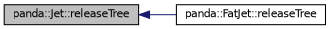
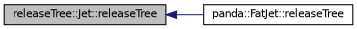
node "panda::Jet::releaseTree": label "panda::Jet::releaseTree" -> "releaseTree::Jet::releaseTree"
